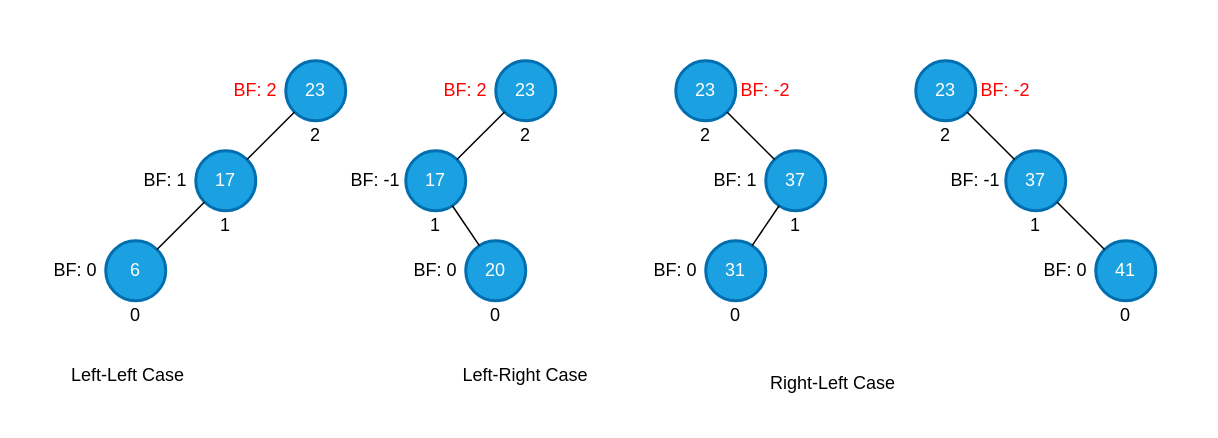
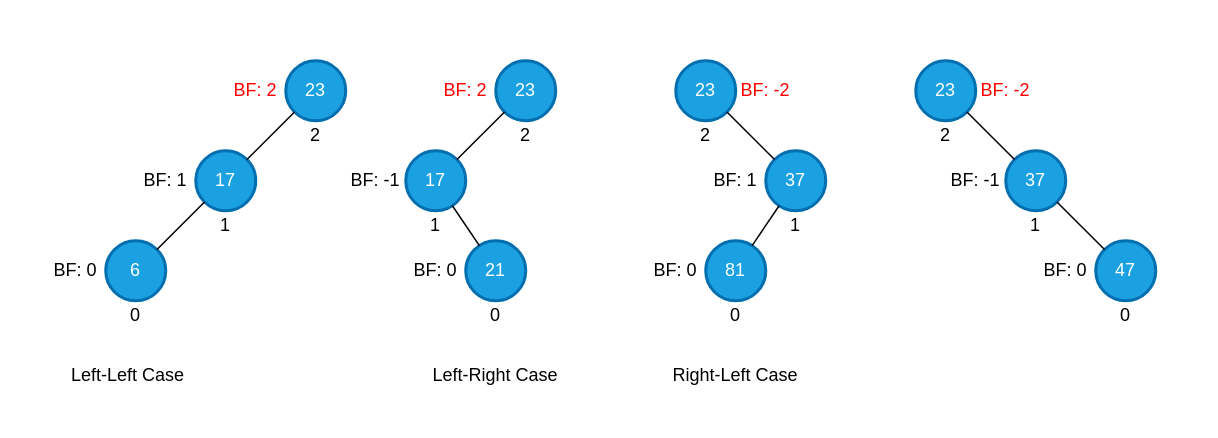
node "20": label "20" -> "21"
node "31": label "31" -> "81"
node "41": label "41" -> "47"
node "Left-Right Case": moved (526, 376) -> (496, 376)
node "Right-Left Case": moved (833, 383) -> (736, 376)
